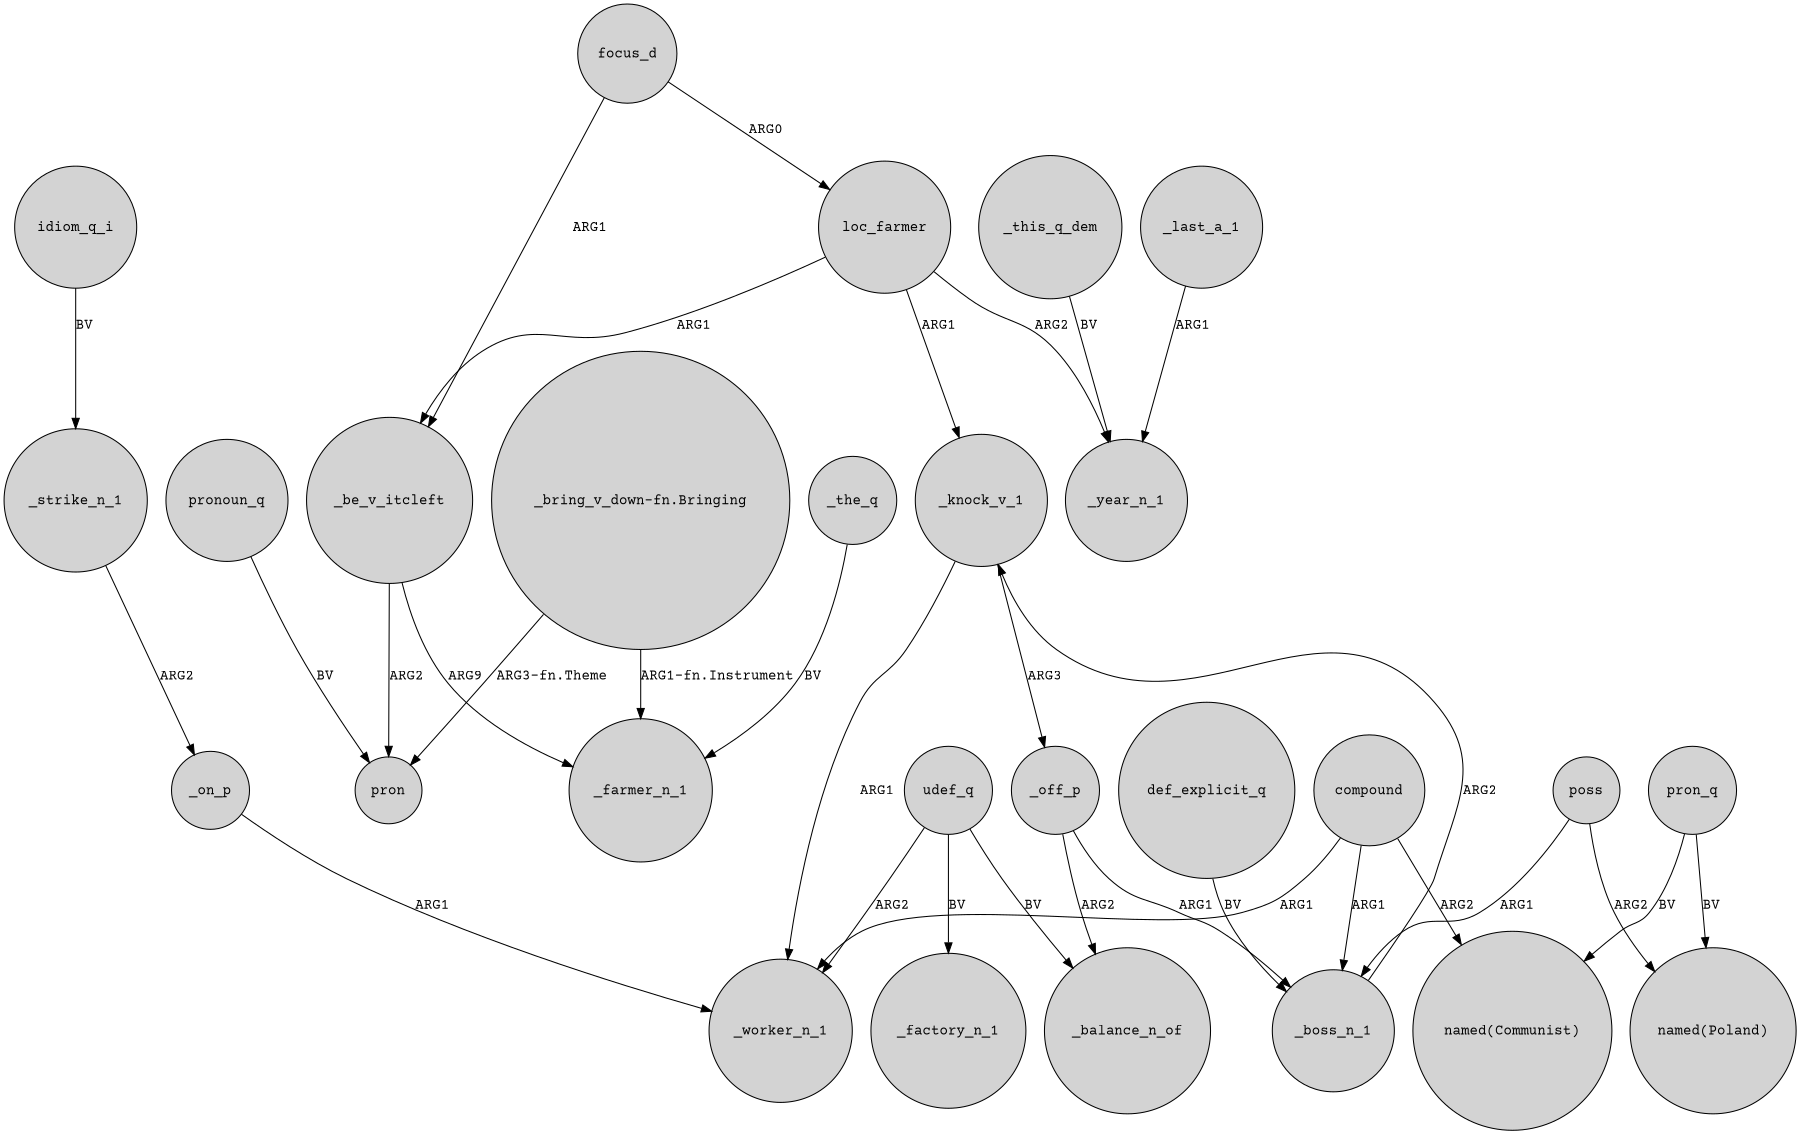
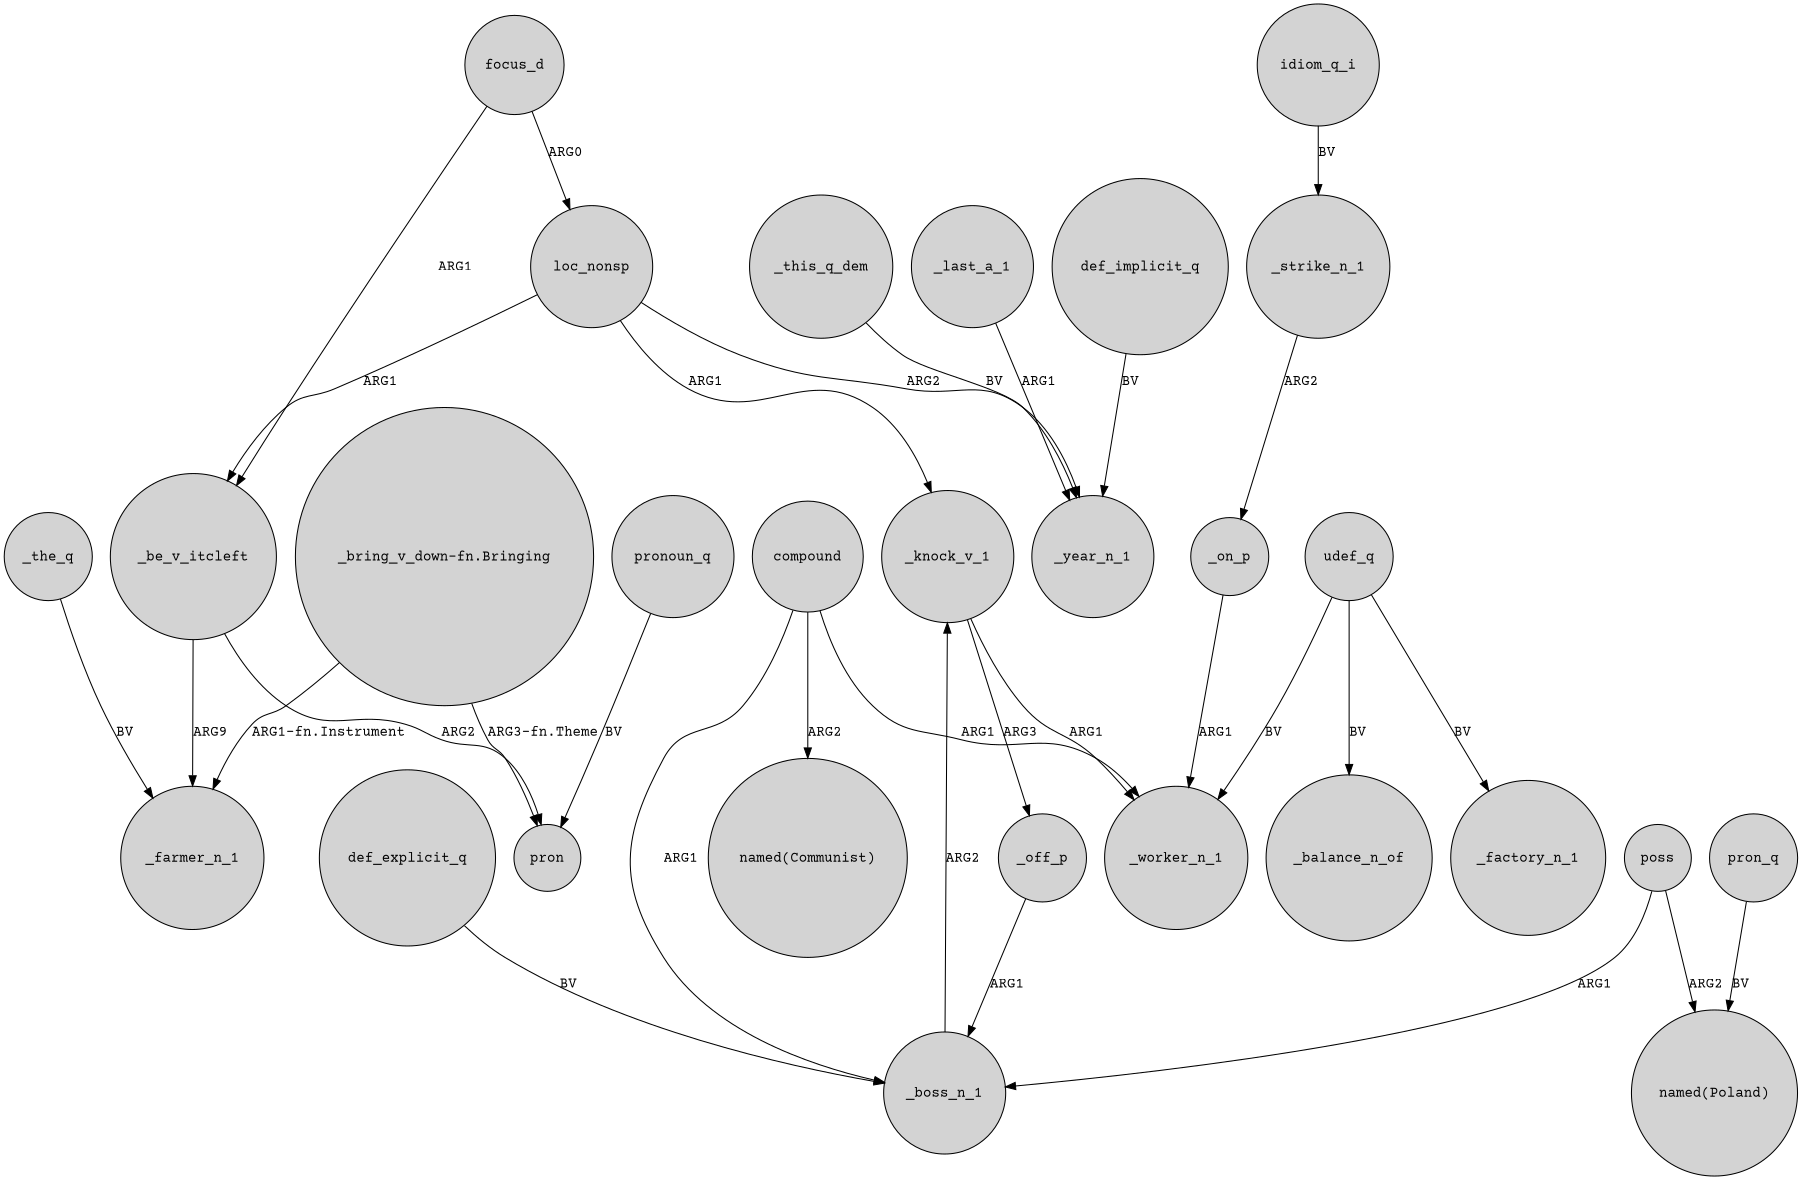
node "loc_farmer": label "loc_farmer" -> "loc_nonsp"
node "def_implicit_q": added
edge "_off_p" -> "_balance_n_of": removed, label "ARG2"
edge "udef_q" -> "_worker_n_1": label "ARG2" -> "BV"
edge "pron_q" -> "named(Communist)": removed, label "BV"
